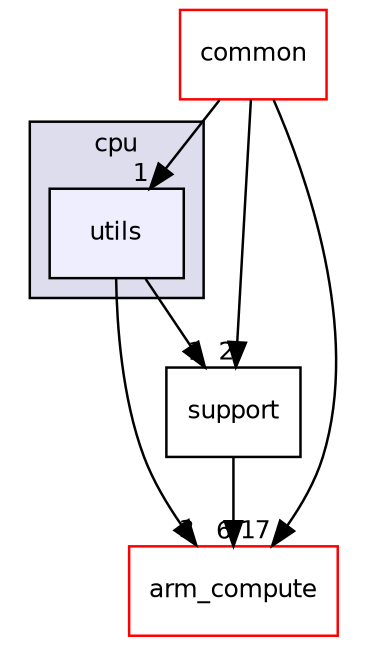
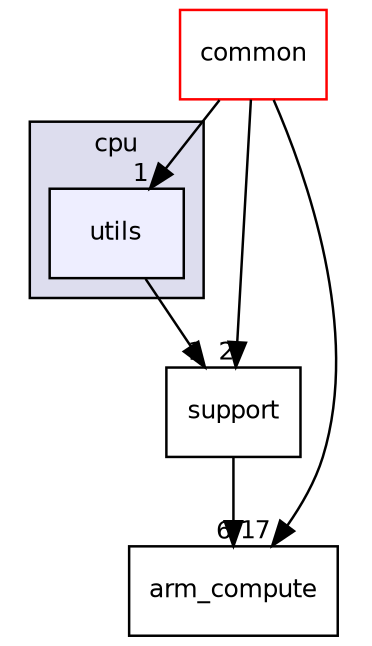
edge "utils" -> "arm_compute": removed
node "arm_compute": color red -> black
